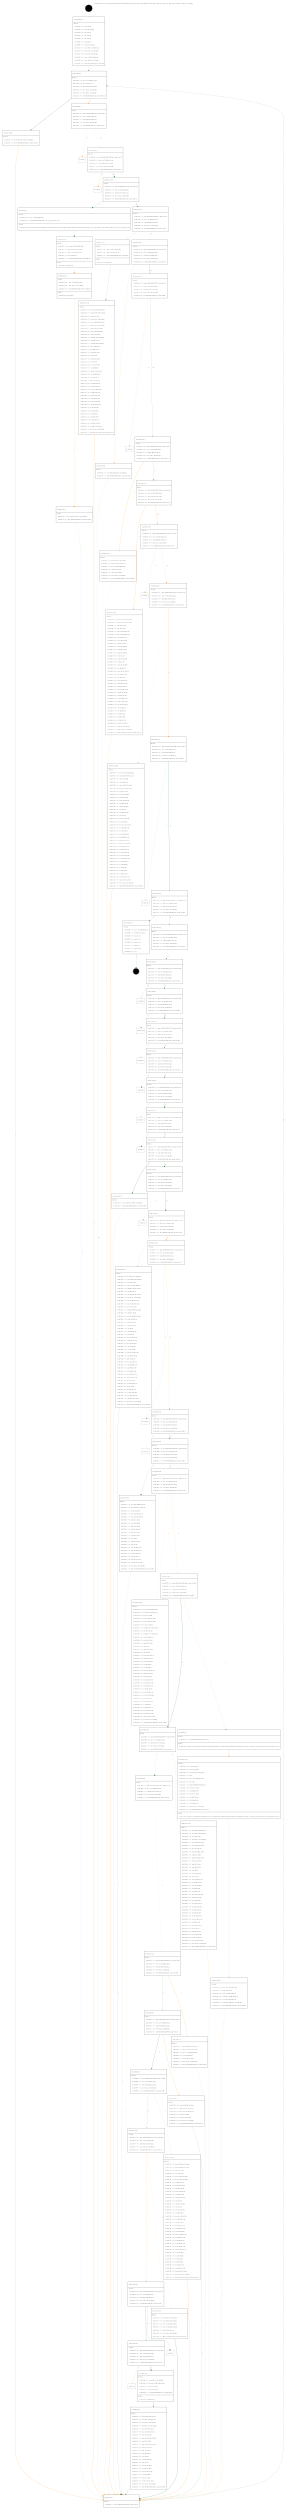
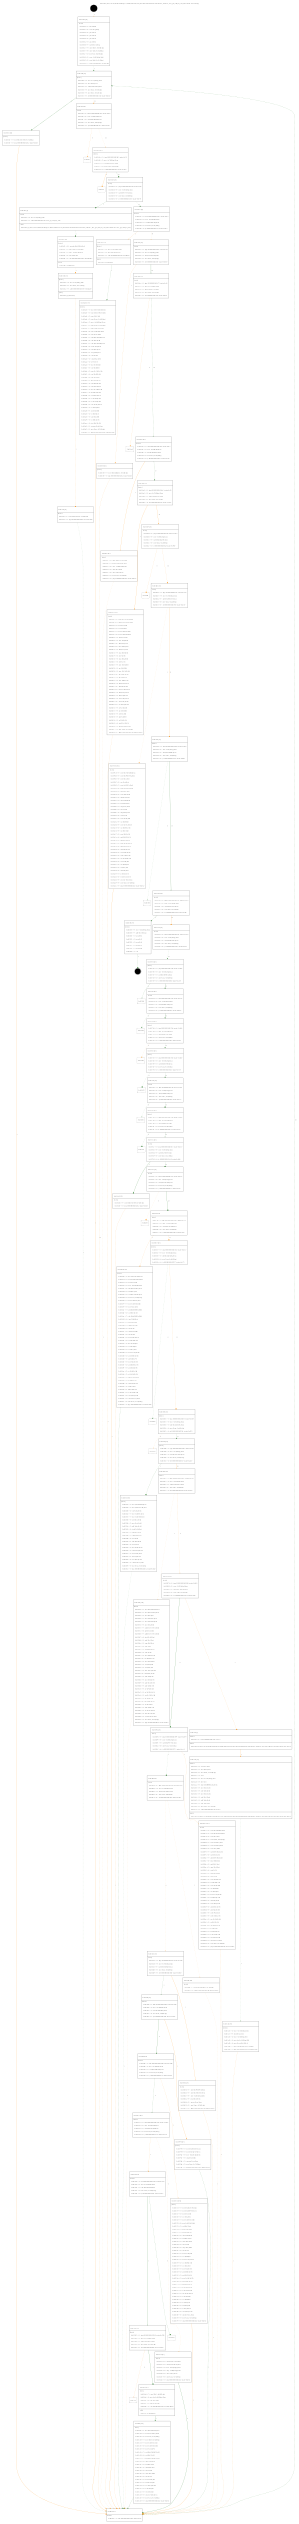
node "0x401afb [12]": added
